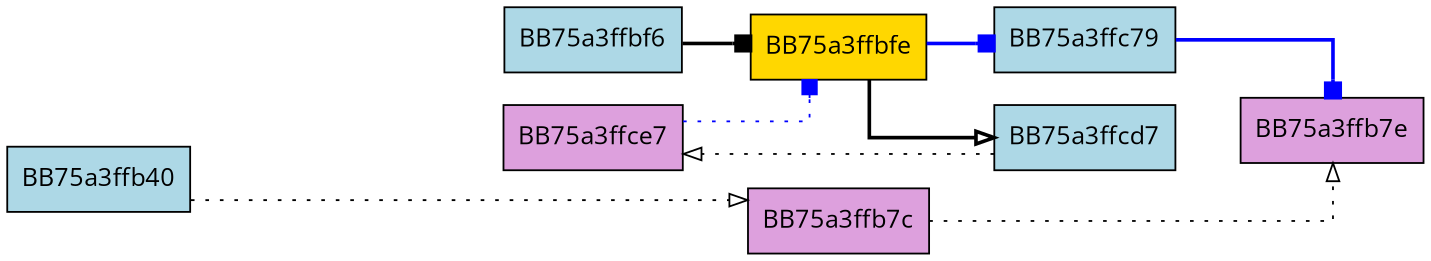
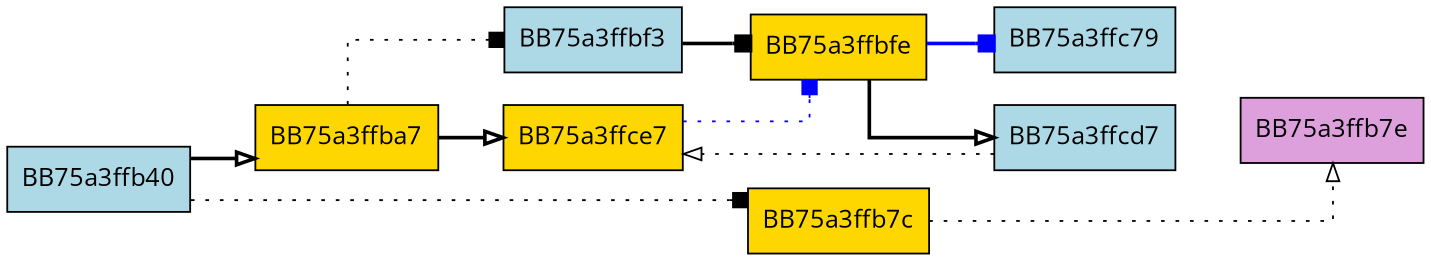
node "BB75a3ffbf6": label "BB75a3ffbf6" -> "BB75a3ffbf3"
edge "BB75a3ffc79" -> "BB75a3ffb7e": removed
node "BB75a3ffba7": added
node "BB75a3ffce7": fillcolor plum -> gold
edge "BB75a3ffb40" -> "BB75a3ffb7c": arrowhead onormal -> box
node "BB75a3ffb7c": fillcolor plum -> gold
